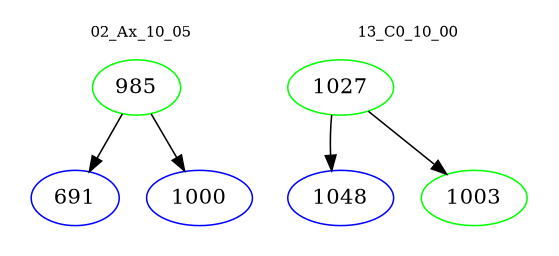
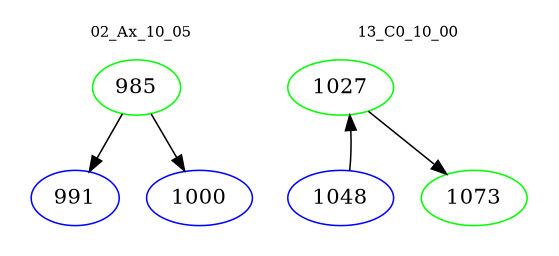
edge "1027" -> "1048": reversed
node "691": label "691" -> "991"
node "1003": label "1003" -> "1073"
